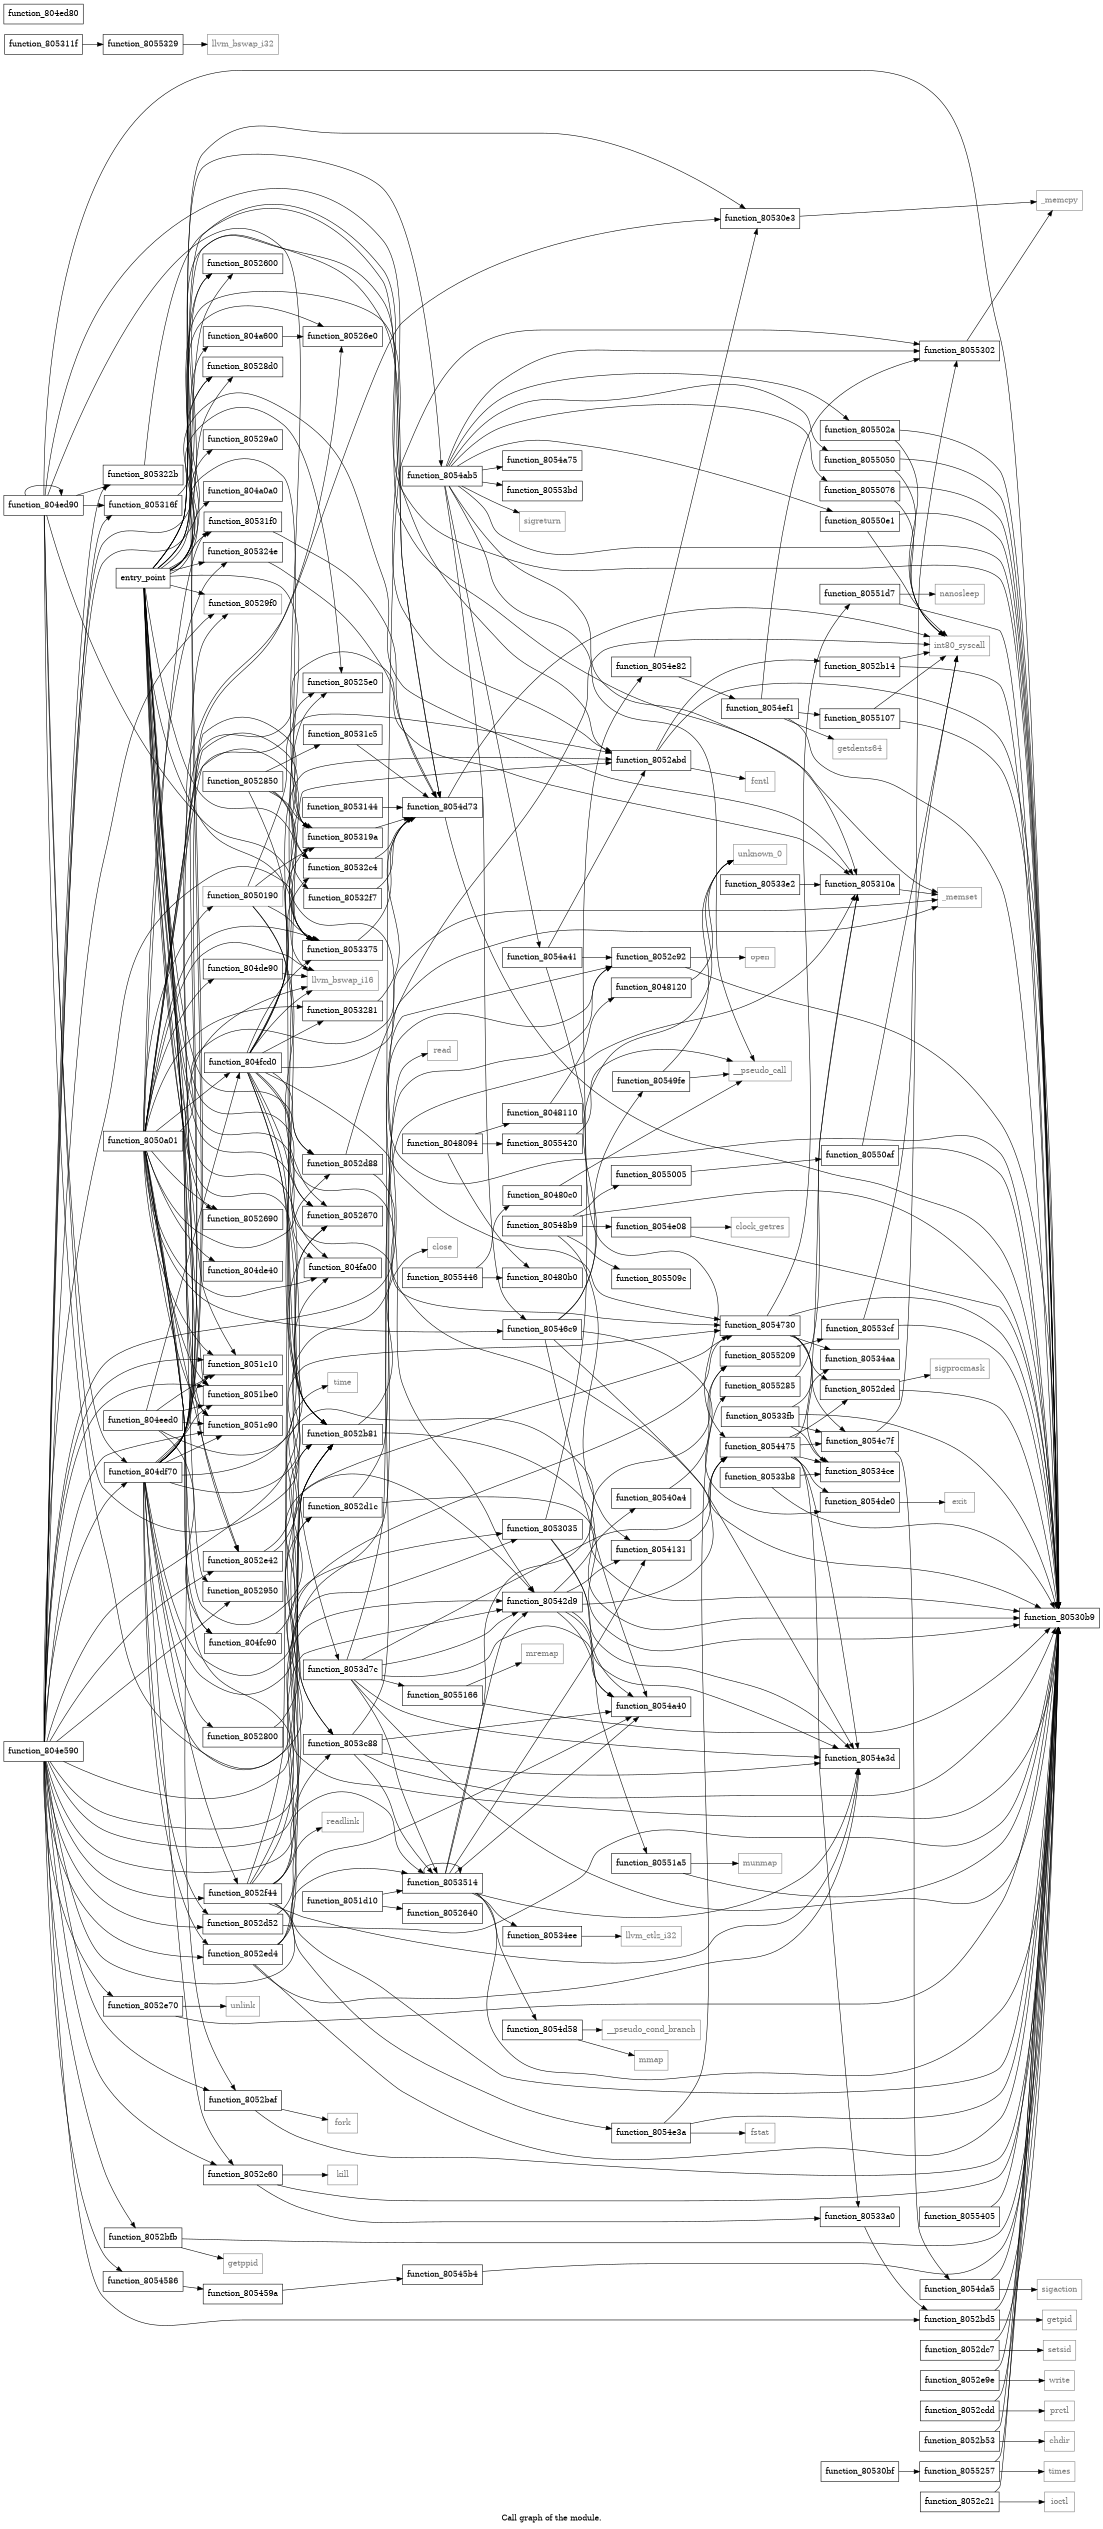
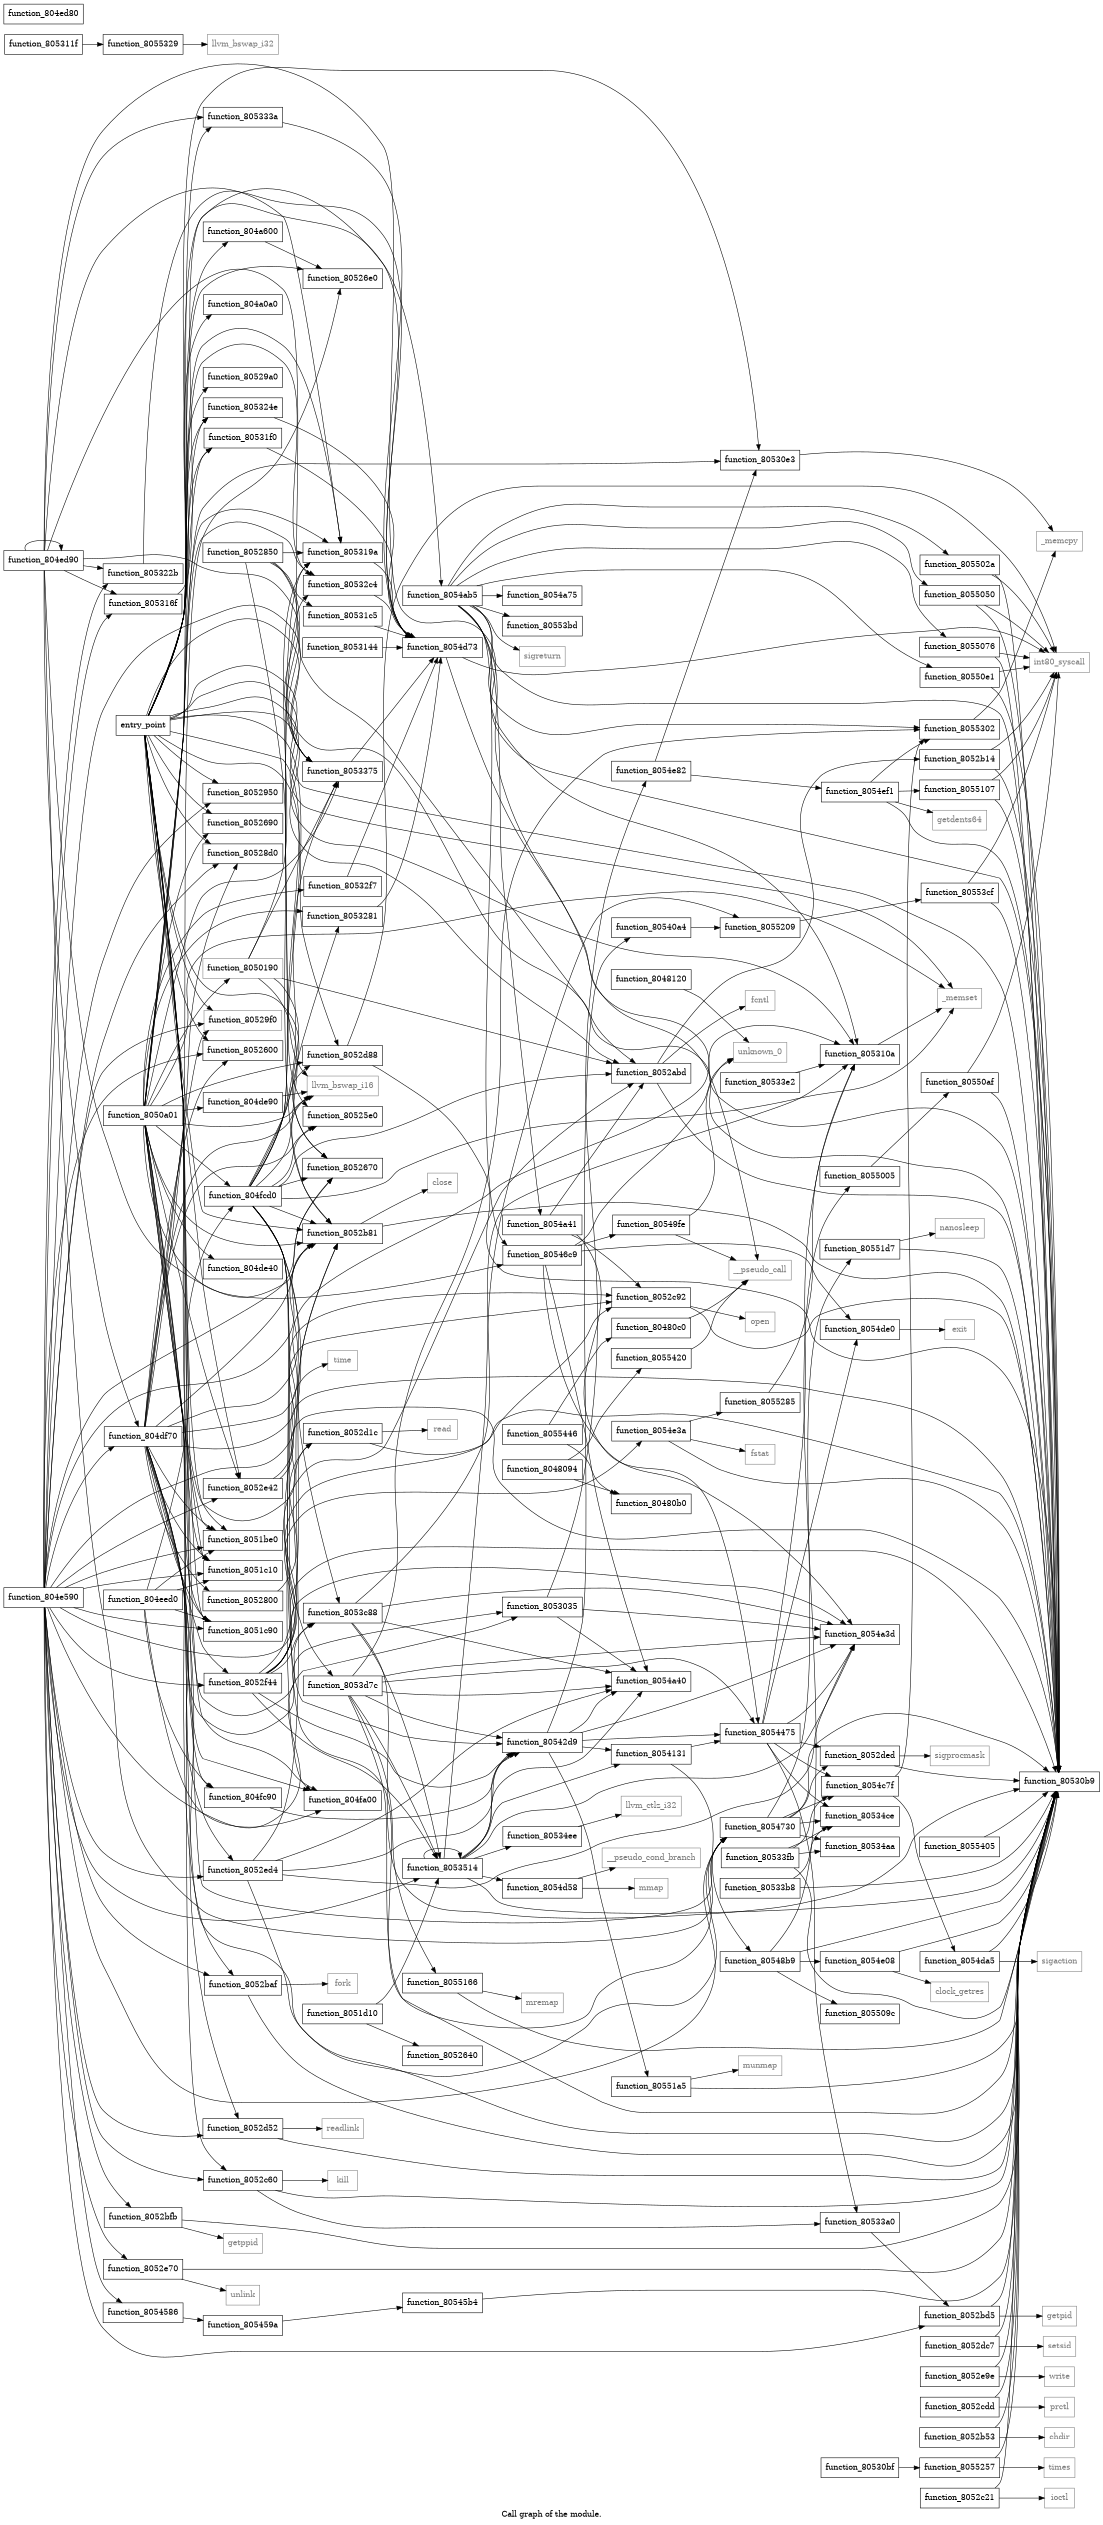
node "function_805333a": added
node "function_8048110": removed
edge "function_80548b9" -> "function_8054131": reversed
